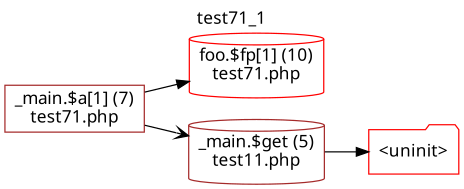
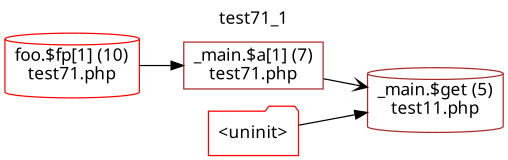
edge "_main.$a[1] (7) test71.php" -> "foo.$fp[1] (10) test71.php": reversed
edge "_main.$get (5) test11.php" -> "<uninit>": reversed
